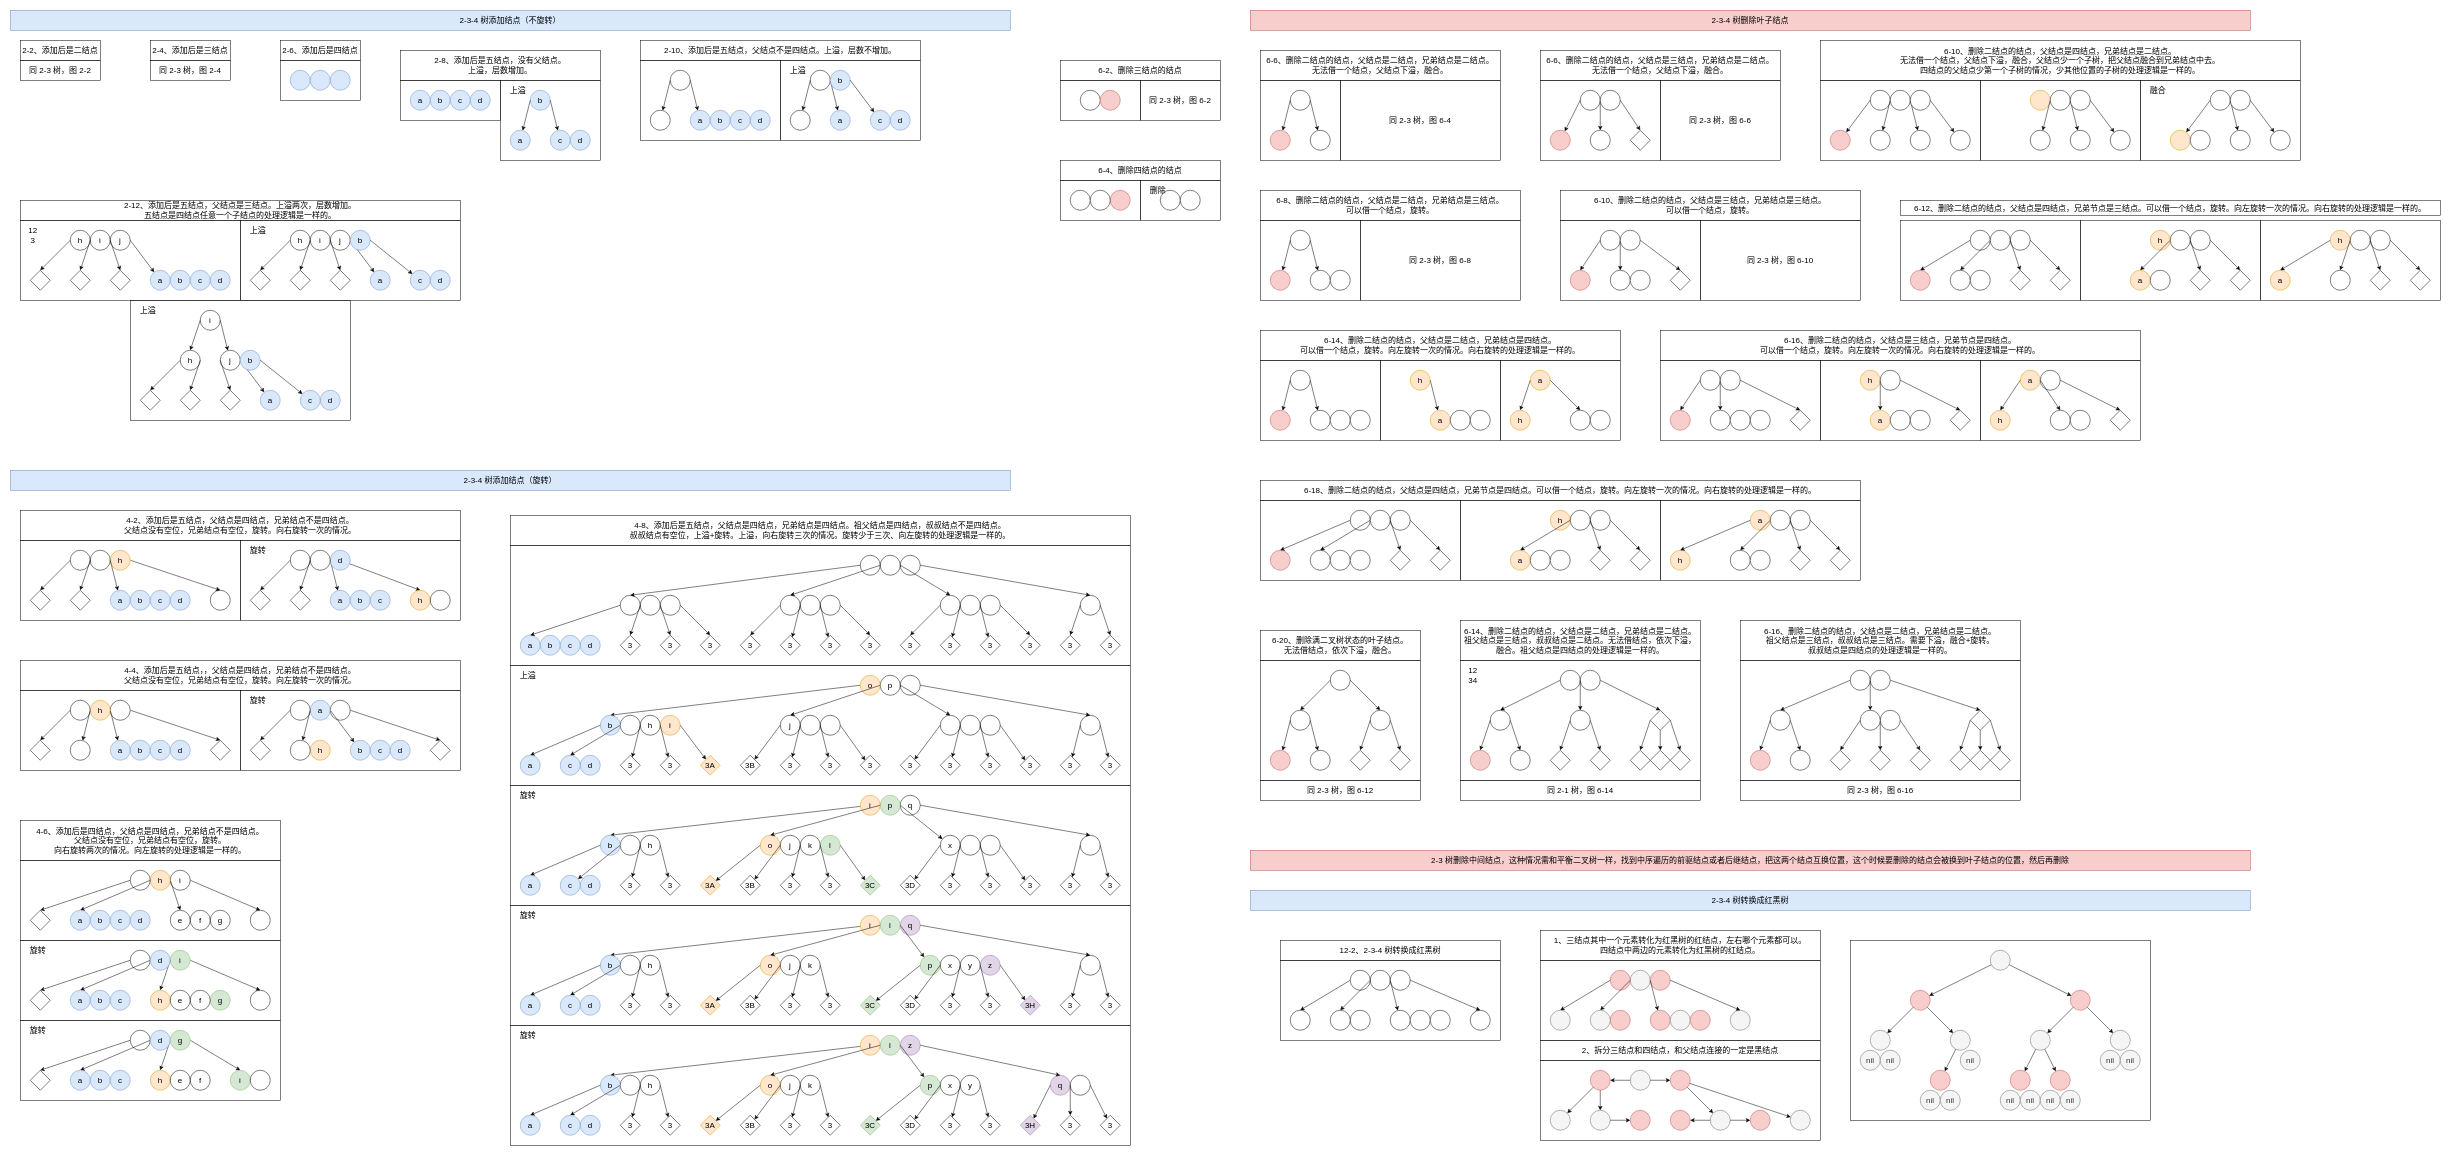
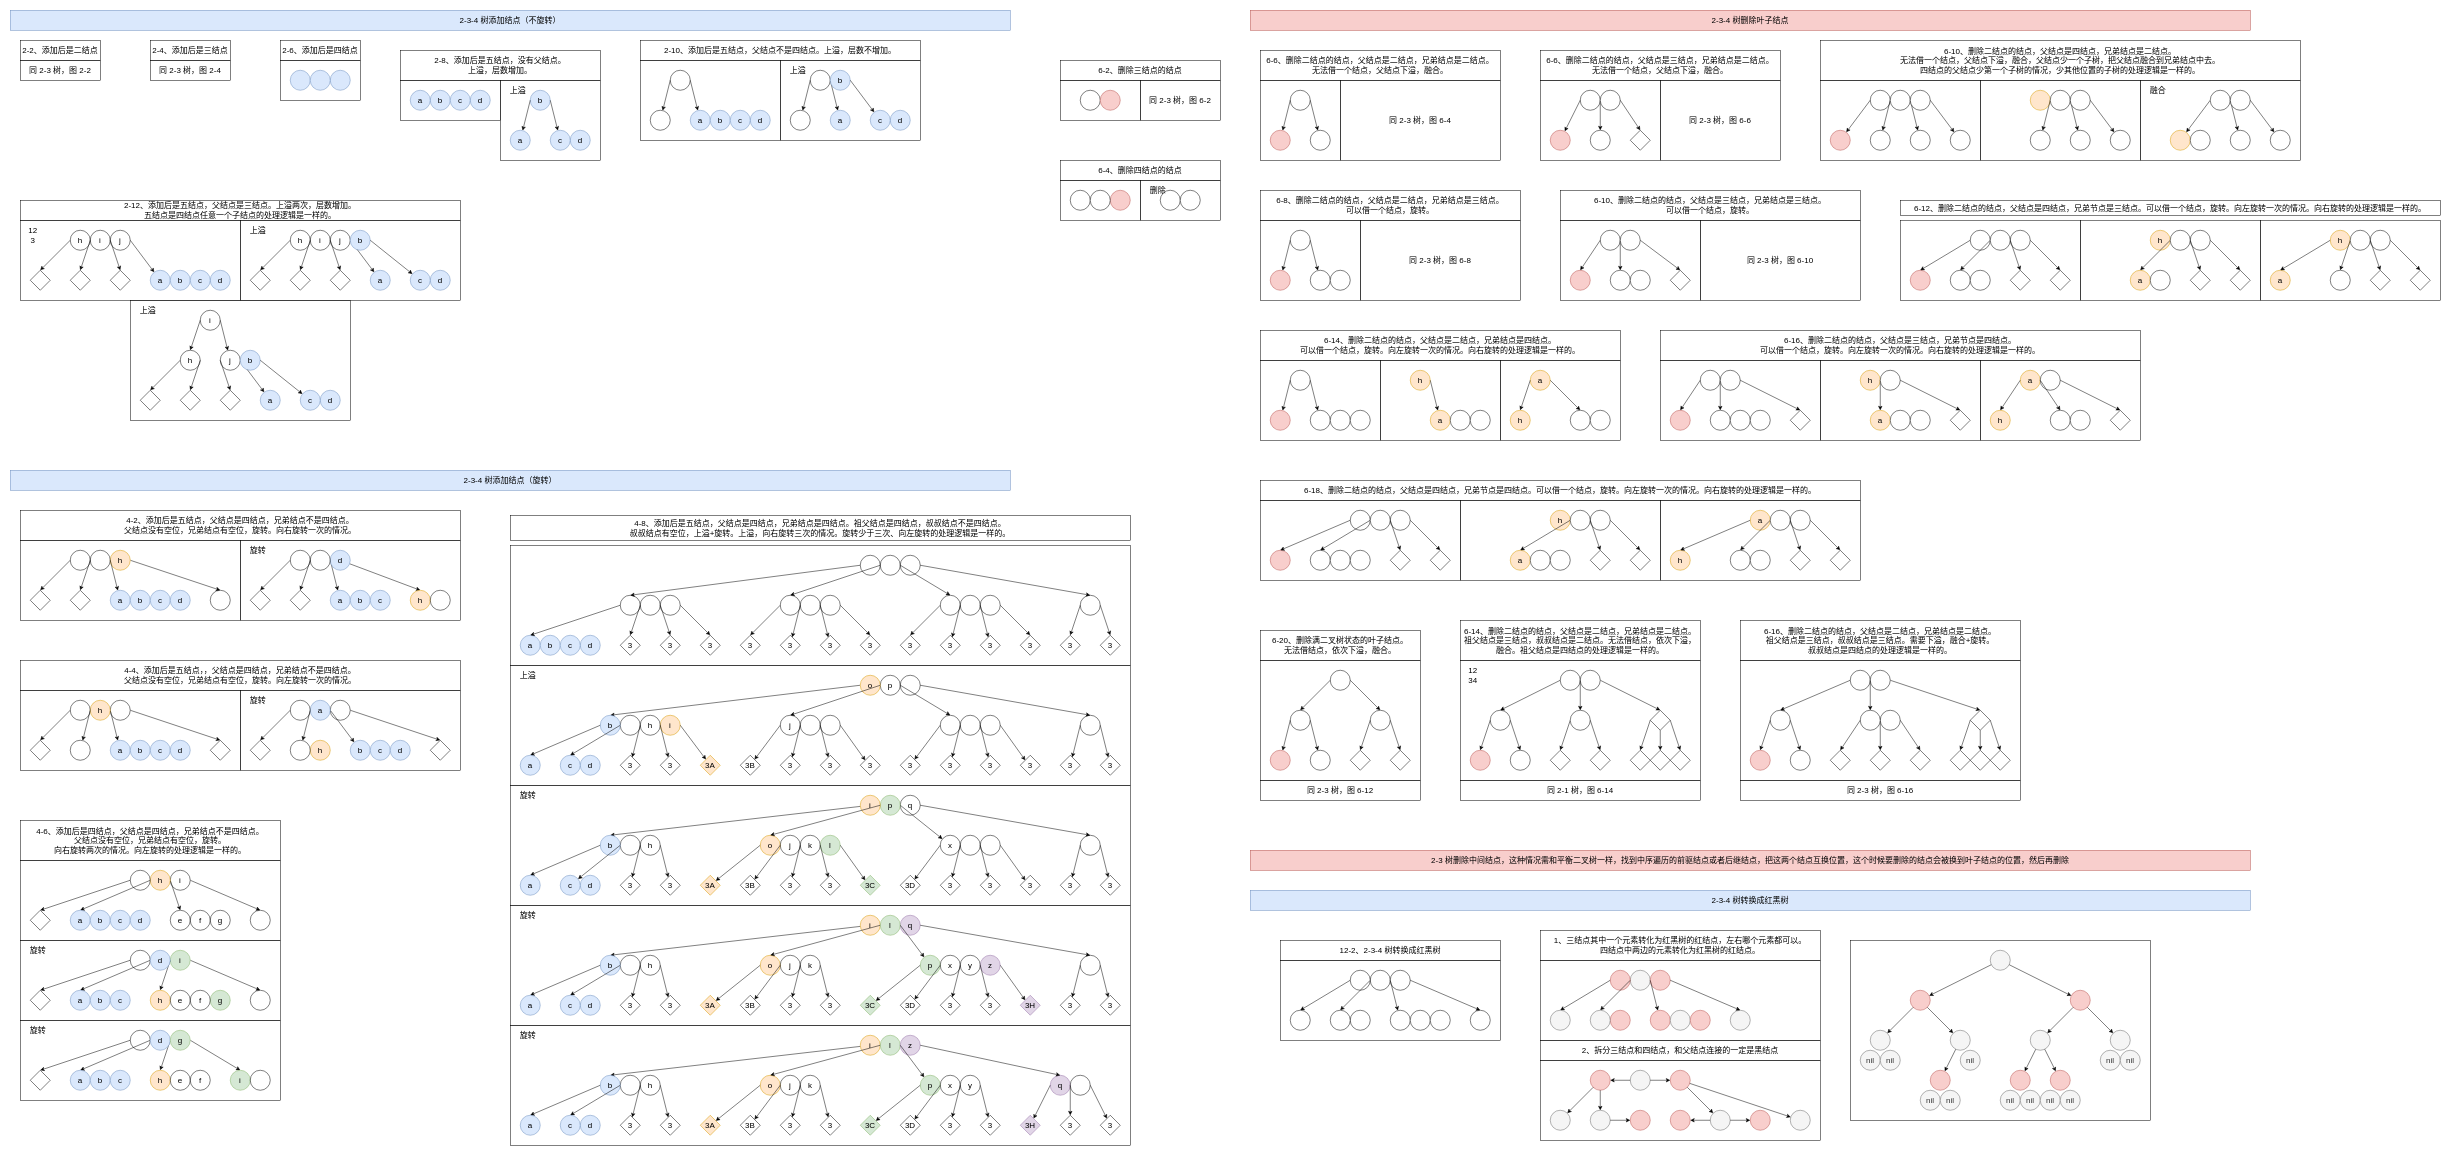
node "4-8、添加后是五结点，父结点是四结点，兄弟结点是四结点。祖父结点是四结点，叔叔结点不是四结点。 叔叔结点有空位，上溢+旋转。上溢，向右旋转三次的情况。旋转少于三次、向左旋转的处理逻辑是一样的。": size 620x30 -> 620x25
